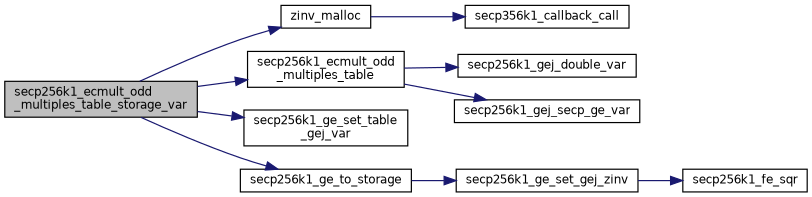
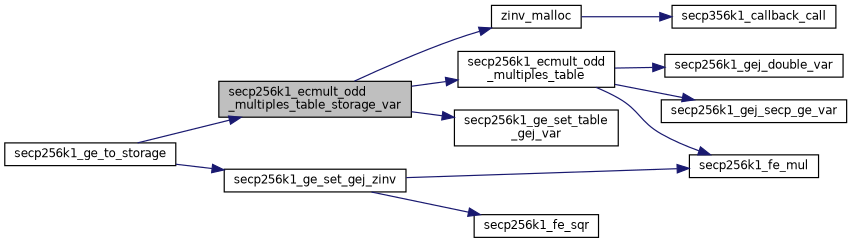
edge "secp256k1_ecmult_odd _multiples_table_storage_var" -> "secp256k1_ge_to_storage": reversed
node "secp256k1_fe_mul": added
